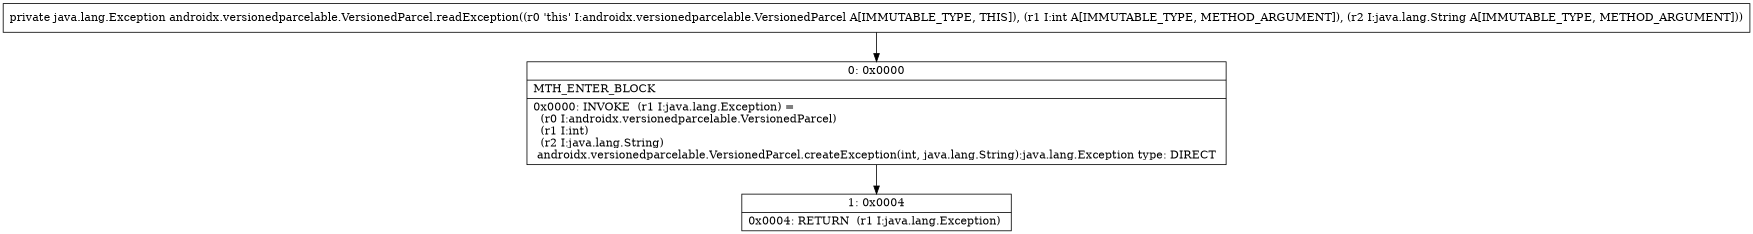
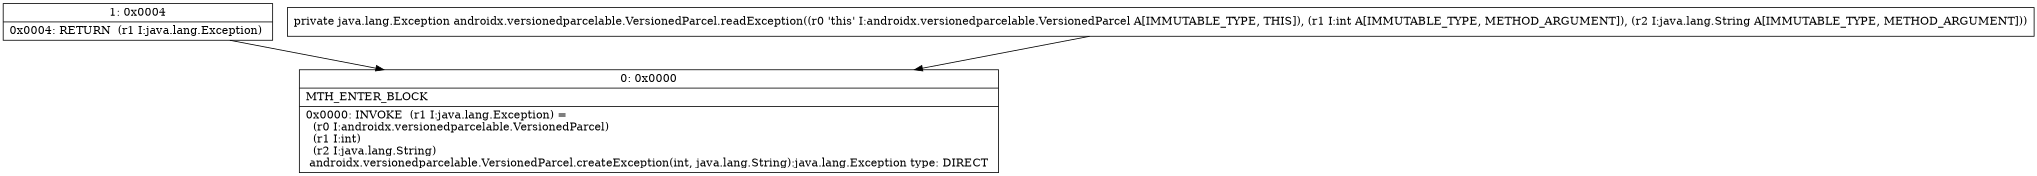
edge "0: 0x0000" -> "1: 0x0004": reversed
